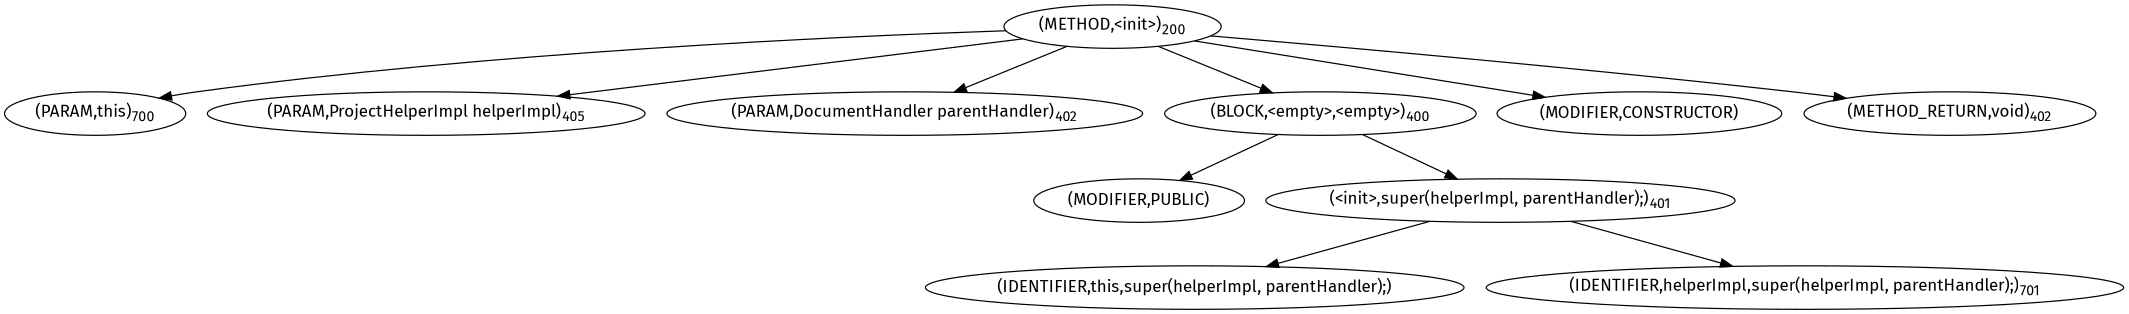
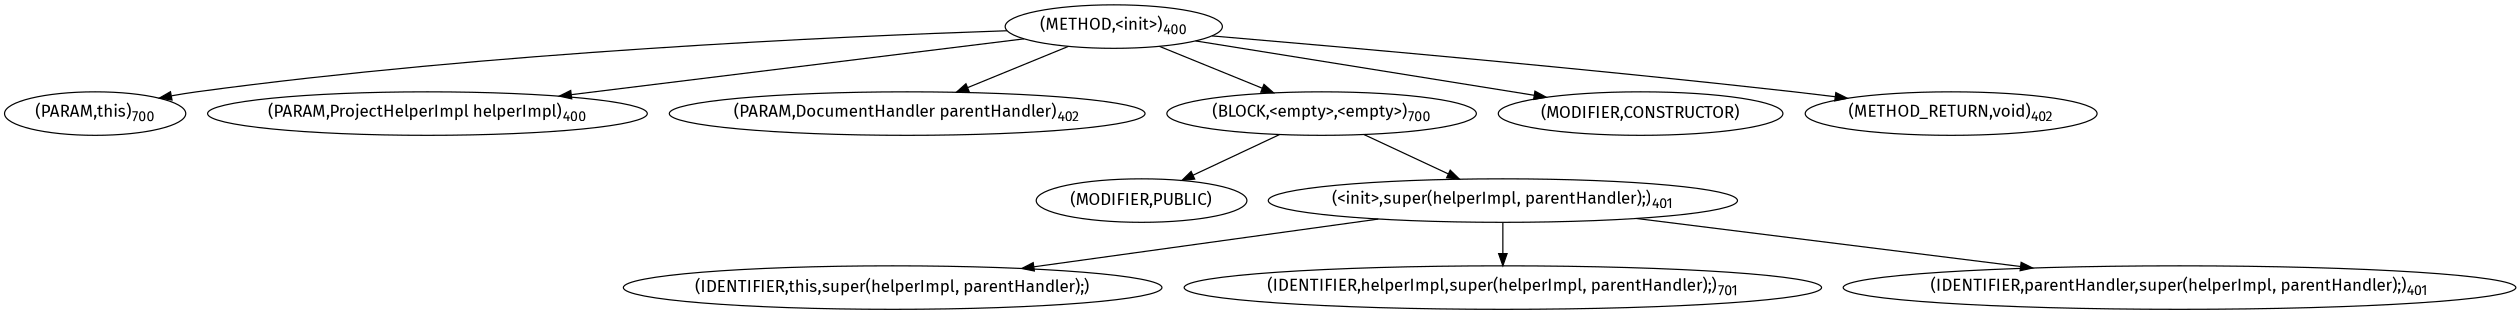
node "(METHOD,<init>)": text "200" -> "400"
node "(PARAM,ProjectHelperImpl helperImpl)": text "405" -> "400"
node "(BLOCK,<empty>,<empty>)": text "400" -> "700"
node "(IDENTIFIER,parentHandler,super(helperImpl, parentHandler);)": added
